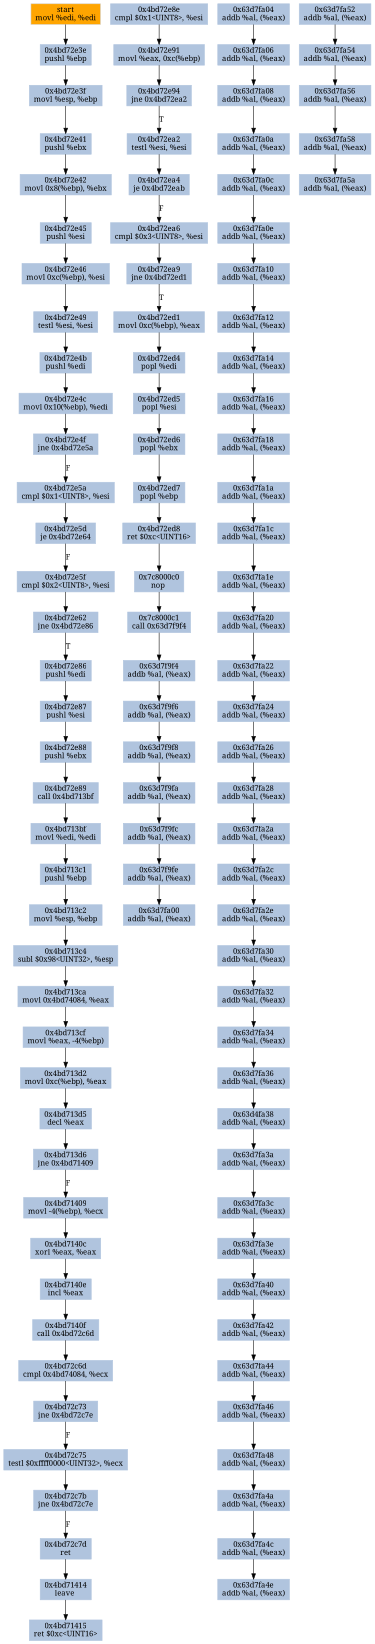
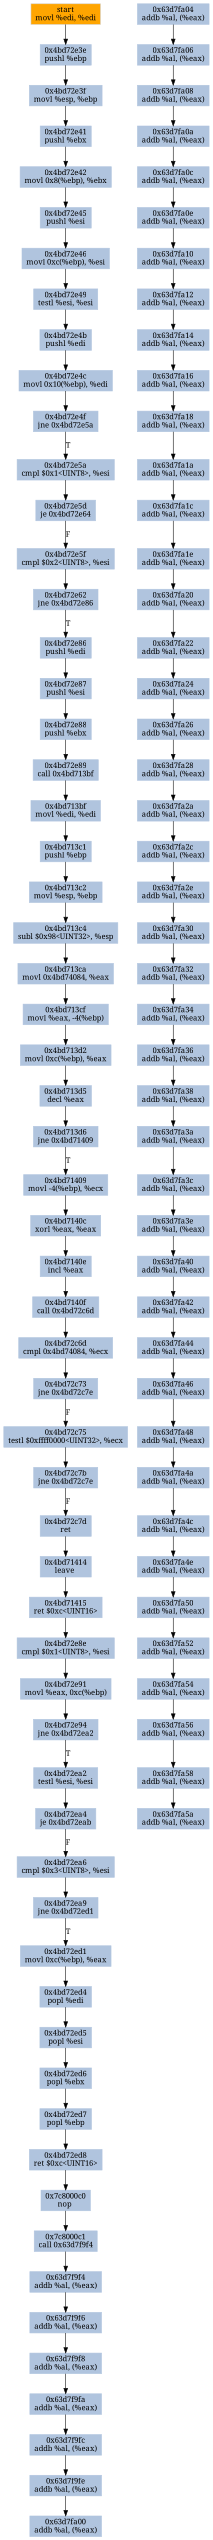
edge "0x4bd72e4f jne 0x4bd72e5a" -> "0x4bd72e5a cmpl $0x1<UINT8>, %esi": label "F" -> "T"
node "0x63d4fa38 addb %al, (%eax)": label "0x63d4fa38 addb %al, (%eax)" -> "0x63d7fa38 addb %al, (%eax)"
edge "0x4bd713d6 jne 0x4bd71409" -> "0x4bd71409 movl -4(%ebp), %ecx": label "F" -> "T"
node "0x63d7fa50 addb %al, (%eax)": added
edge "0x4bd71415 ret $0xc<UINT16>" -> "0x4bd72e8e cmpl $0x1<UINT8>, %esi": added
